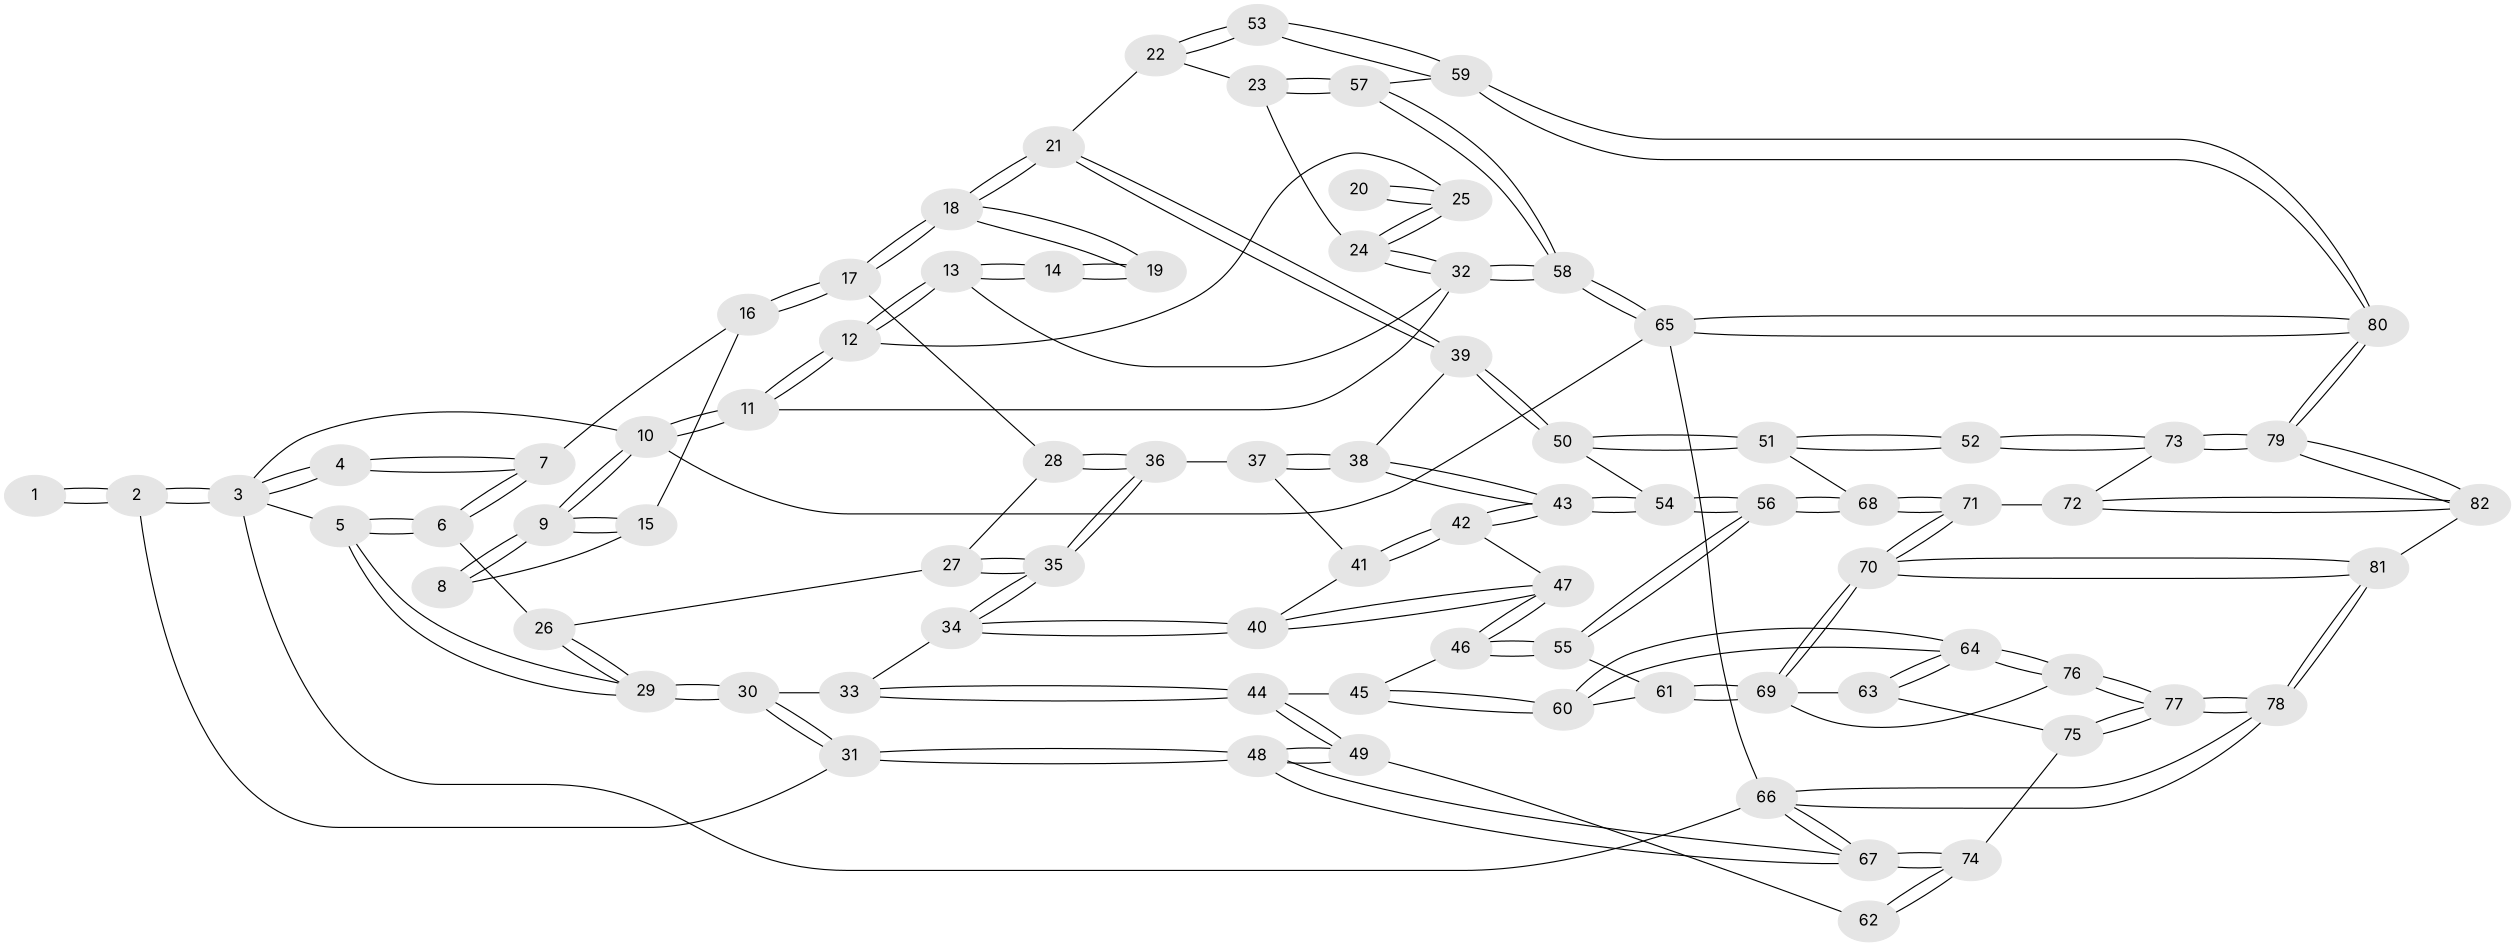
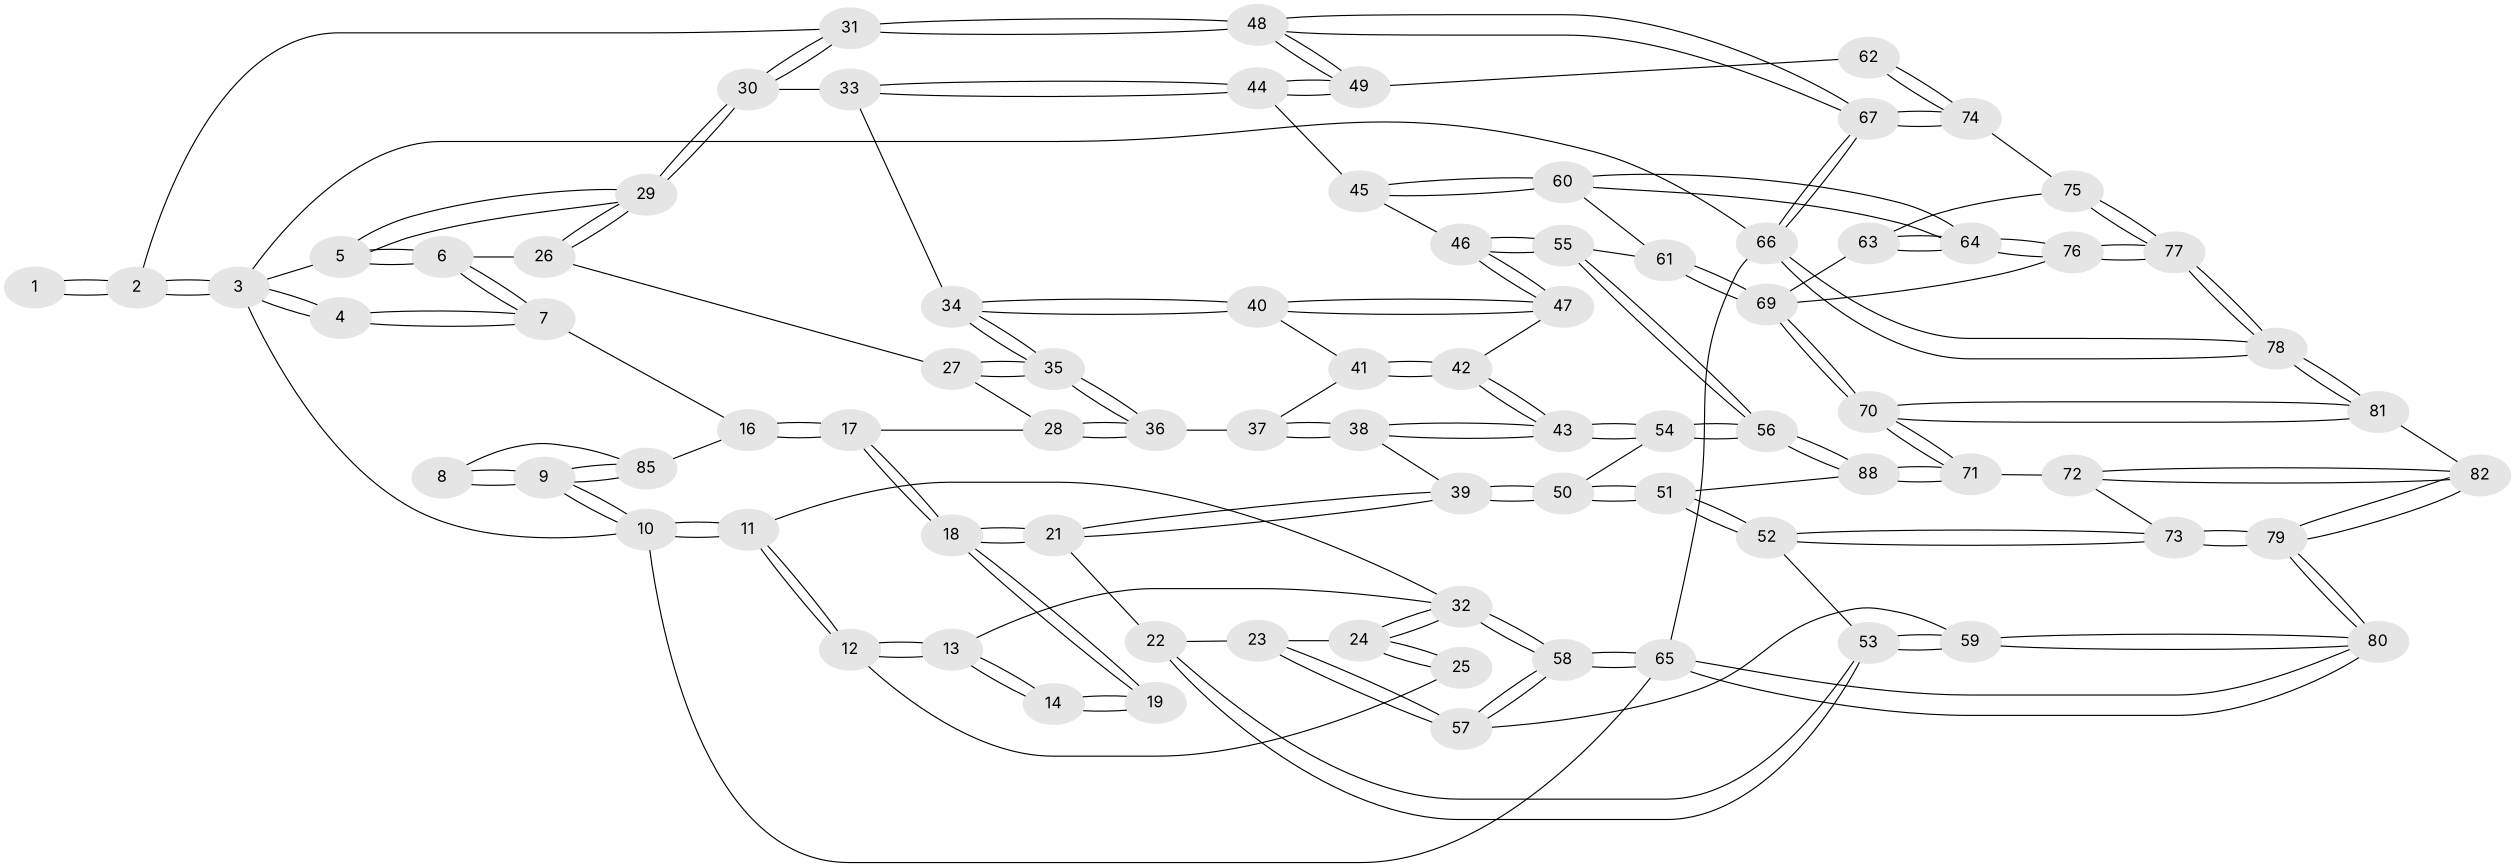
node "20": removed
node "68": label "68" -> "88"
node "15": label "15" -> "85"
edge "52" -- "53": added
